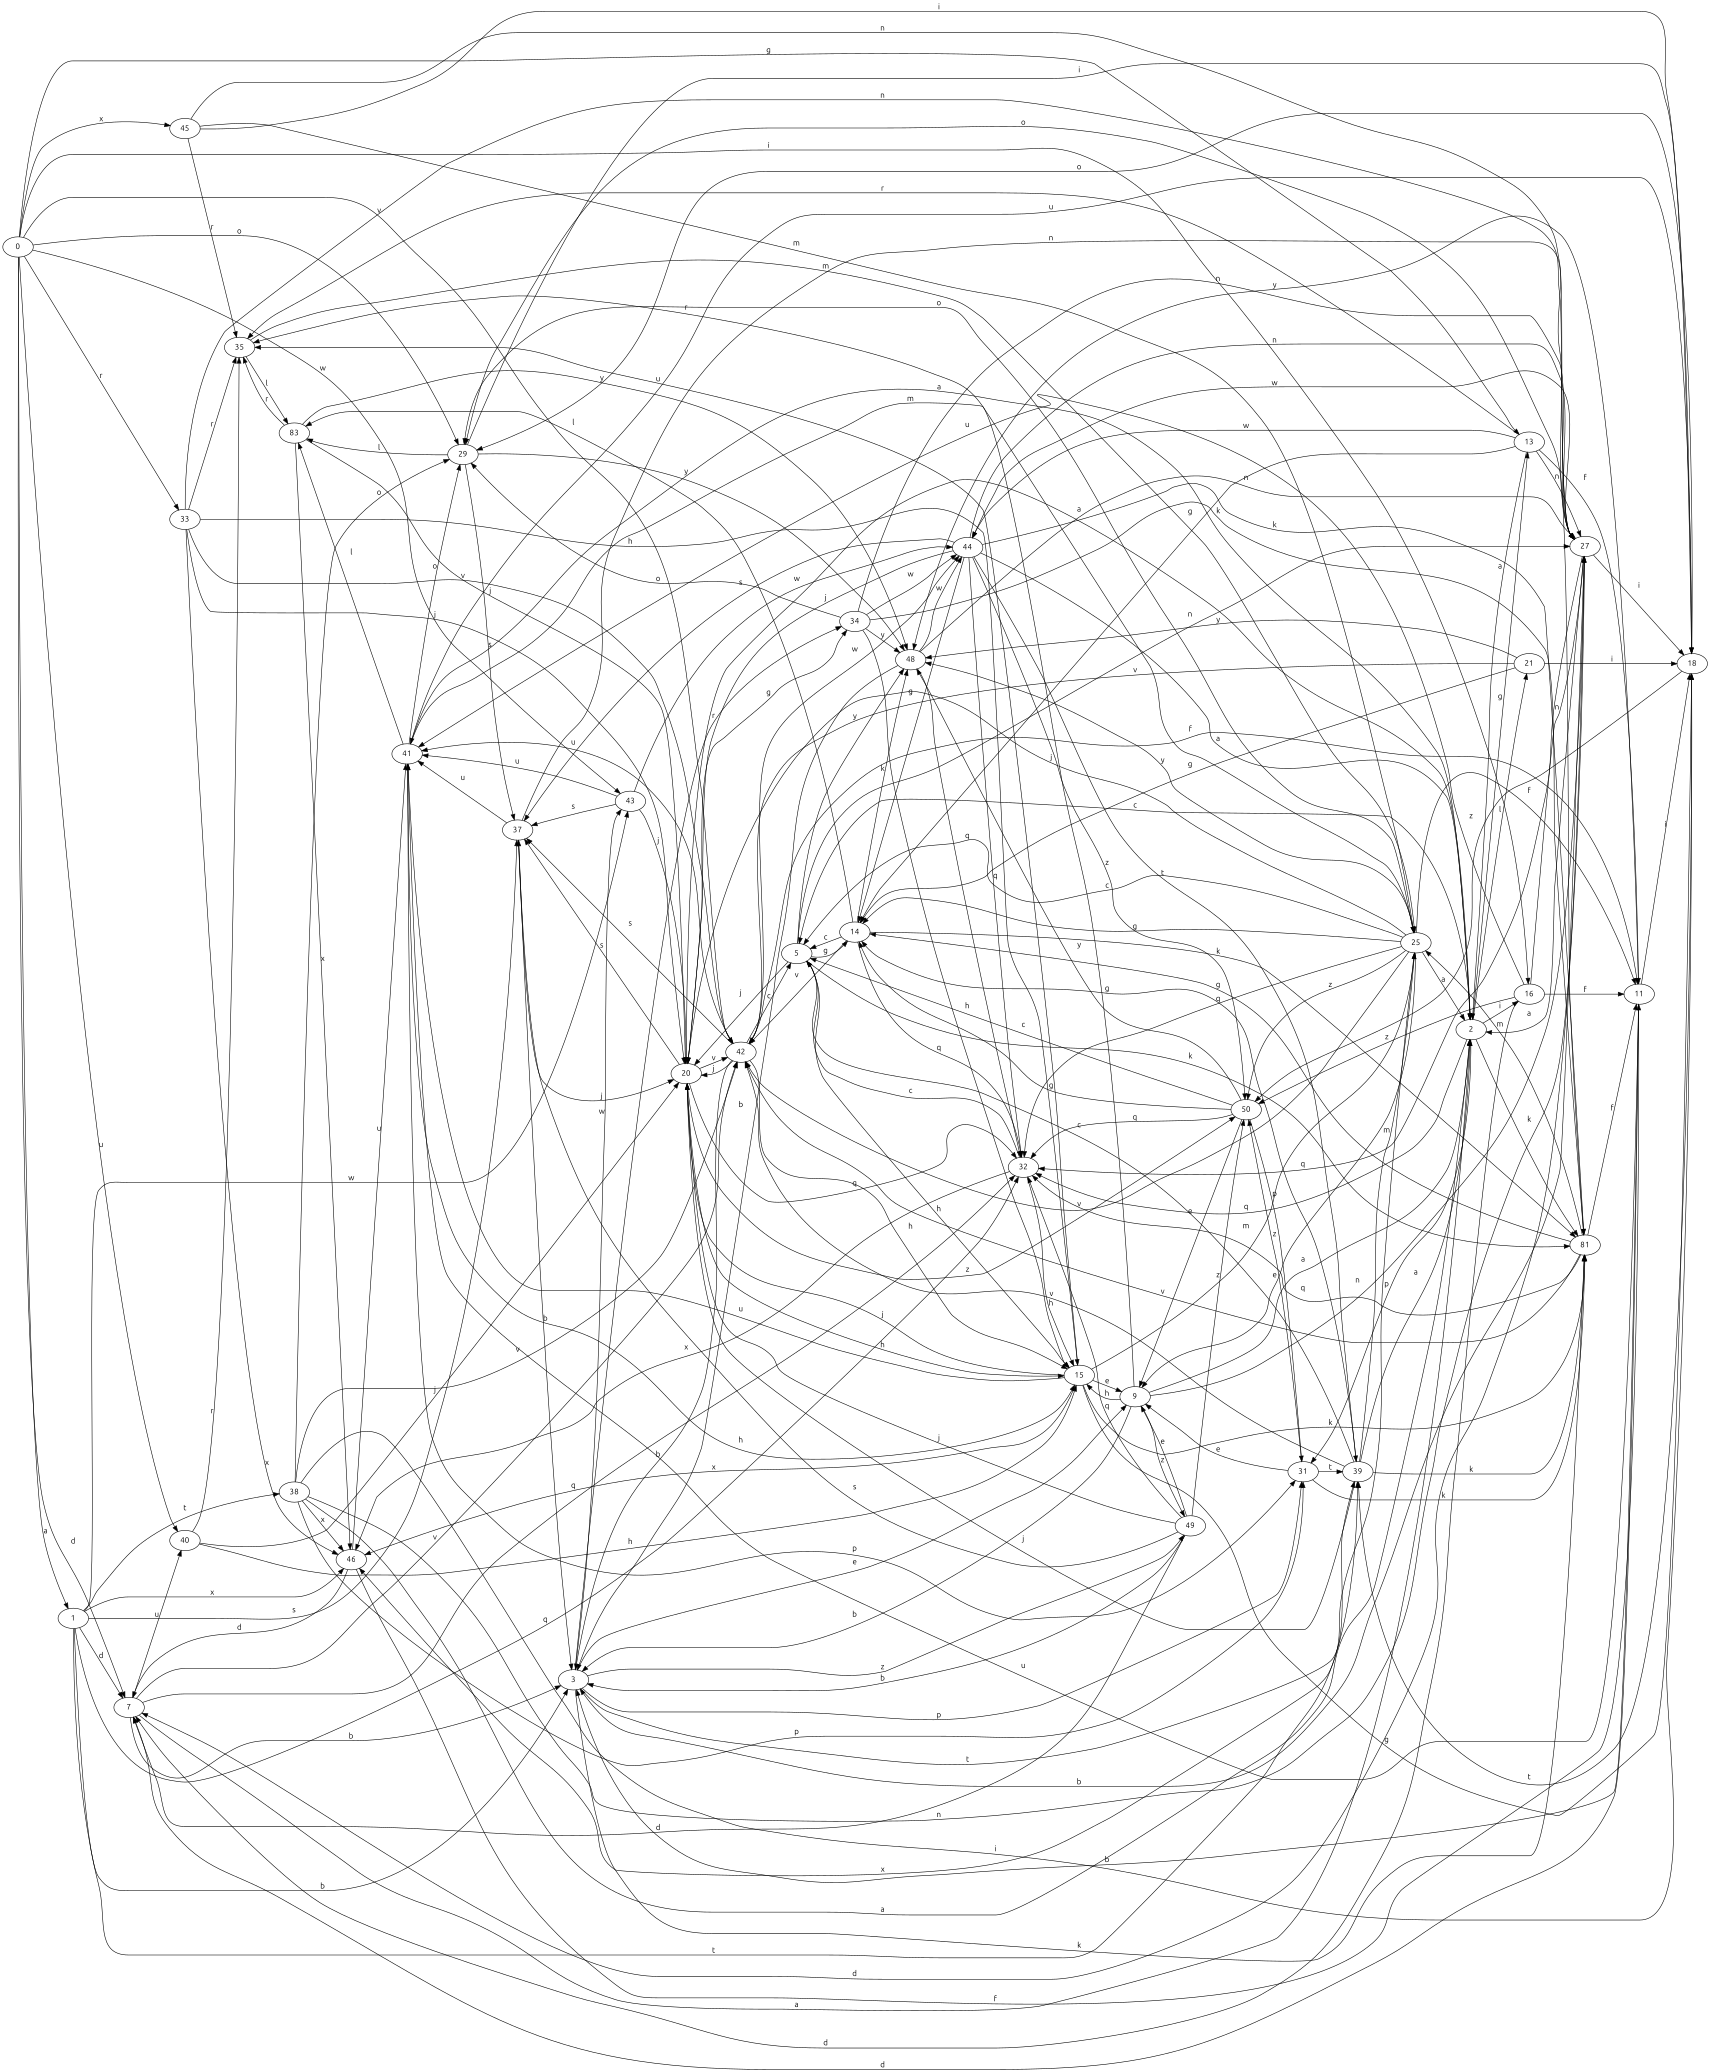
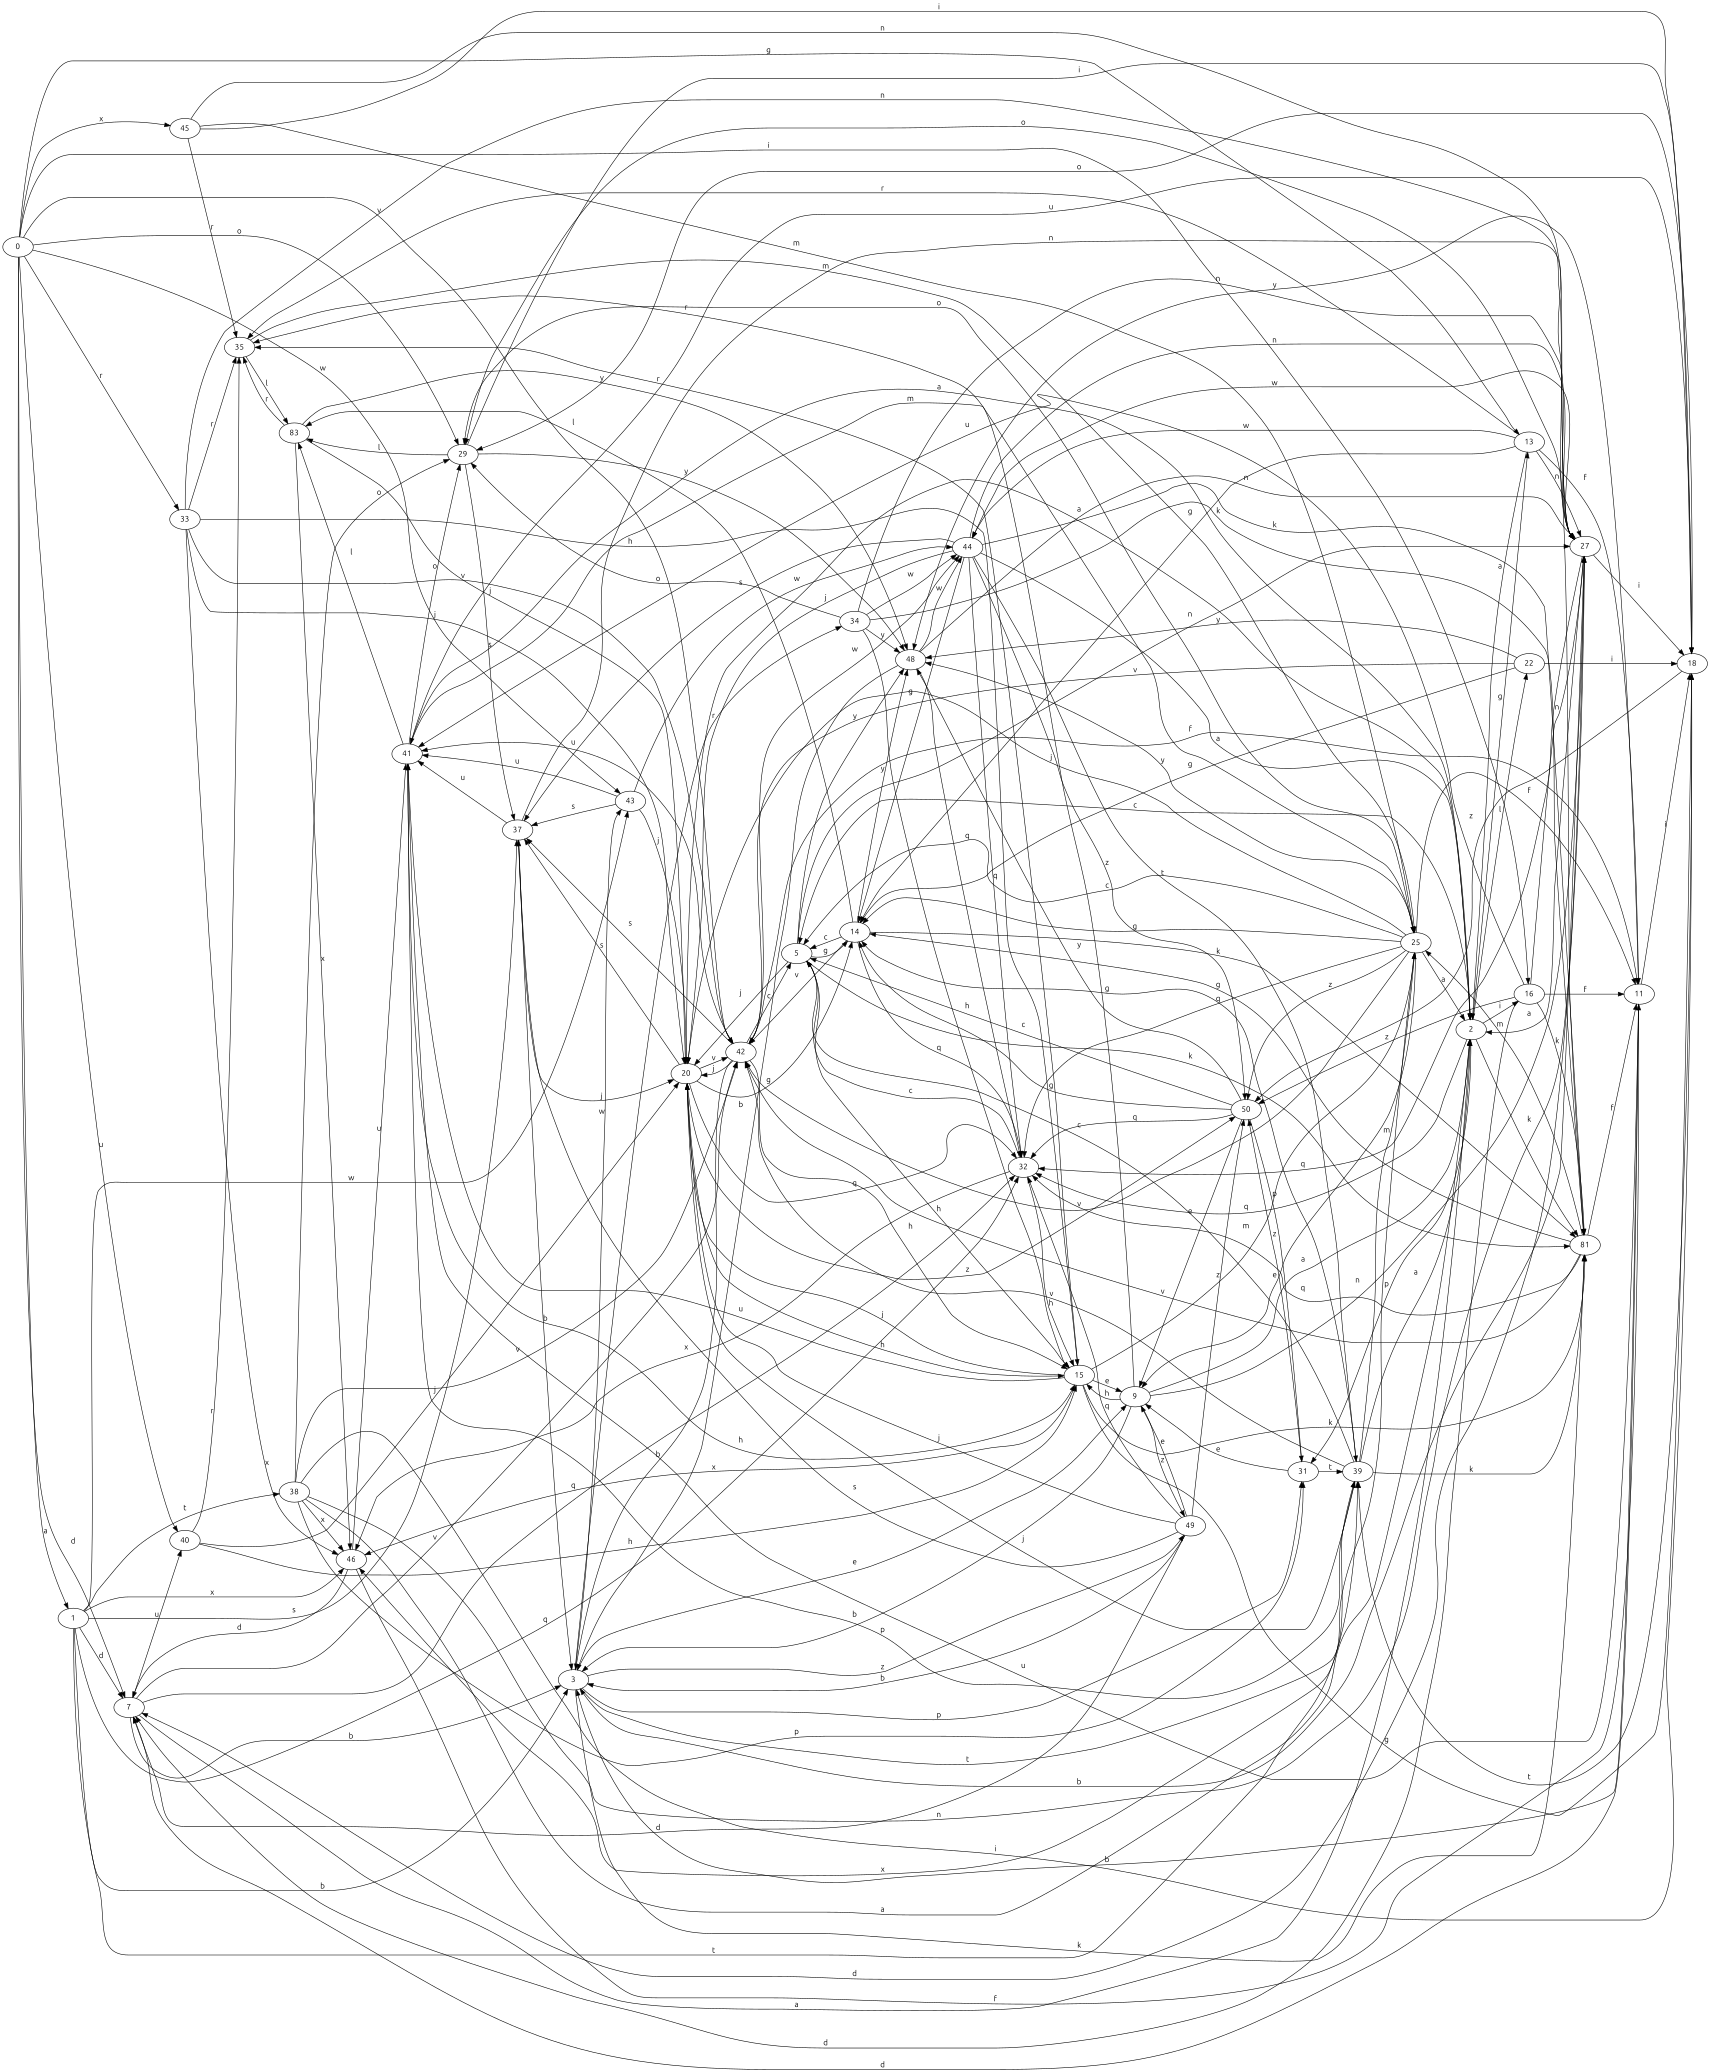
edge "15" -> "35": label "u" -> "r"
node "21": label "21" -> "22"
edge "20" -> "34": now "20" -> "14"
edge "14" -> "48": label "k" -> "y"
edge "31" -> "81": now "16" -> "81"
edge "41" -> "31": now "41" -> "39"
